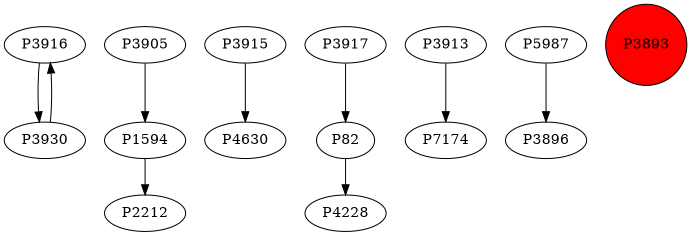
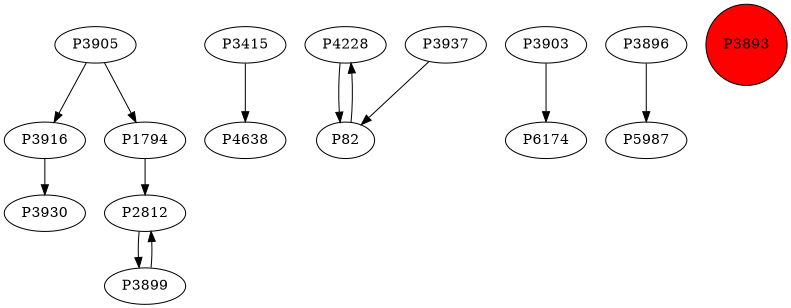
node "P3915": label "P3915" -> "P3415"
node "P3917": label "P3917" -> "P3937"
node "P3913": label "P3913" -> "P3903"
edge "P4228" -> "P82": added
edge "P5987" -> "P3896": reversed
edge "P3930" -> "P3916": now "P3905" -> "P3916"
node "P1594": label "P1594" -> "P1794"
node "P4630": label "P4630" -> "P4638"
node "P7174": label "P7174" -> "P6174"
node "P2212": label "P2212" -> "P2812"
node "P3899": added
